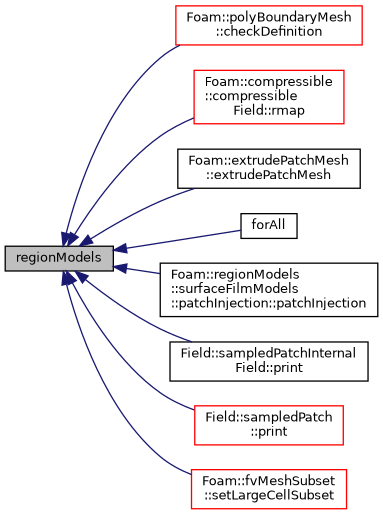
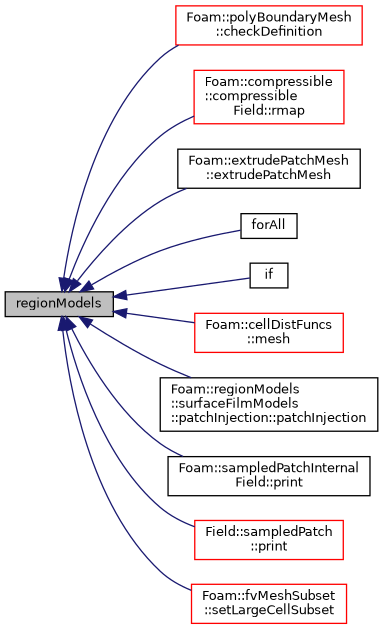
node "if": added
node "Foam::cellDistFuncs ::mesh": added
node "Field::sampledPatchInternal Field::print": label "Field::sampledPatchInternal Field::print" -> "Foam::sampledPatchInternal Field::print"
